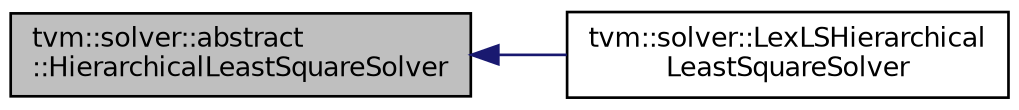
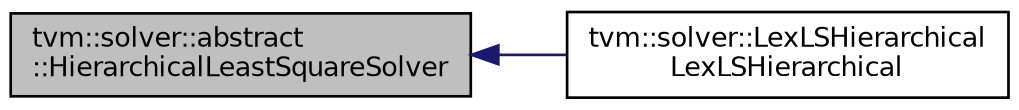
node "tvm::solver::LexLSHierarchical LeastSquareSolver": label "tvm::solver::LexLSHierarchical LeastSquareSolver" -> "tvm::solver::LexLSHierarchical LexLSHierarchical"
